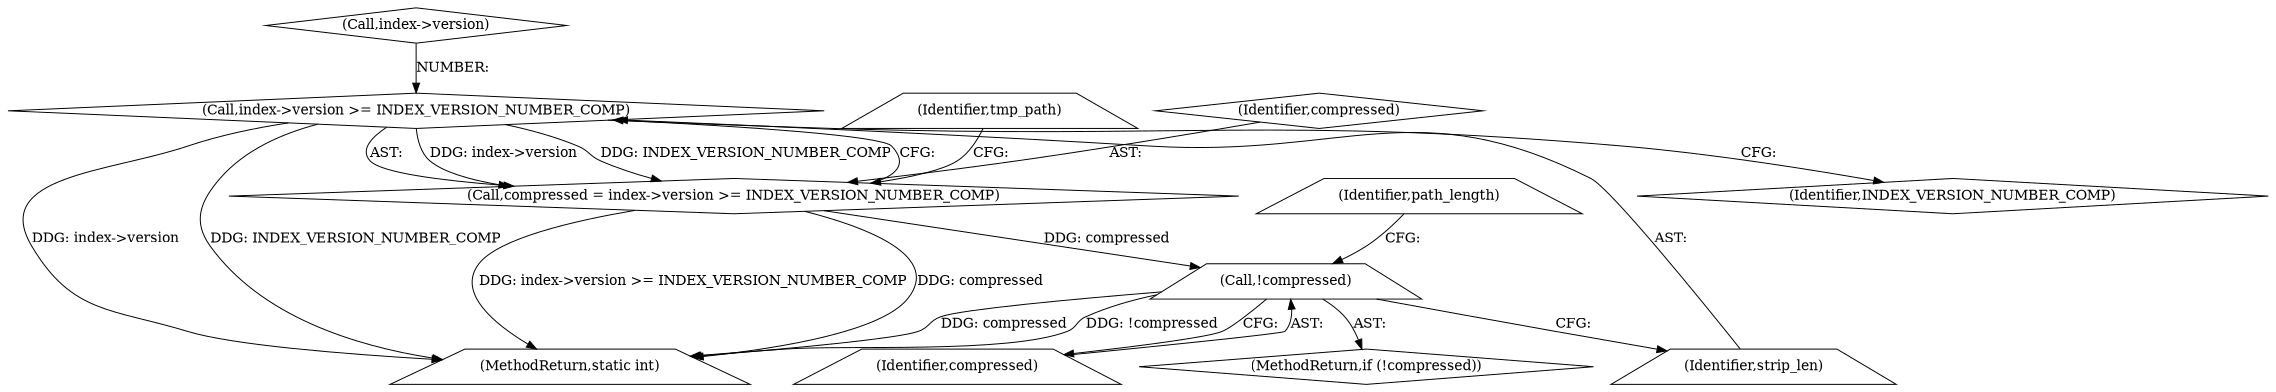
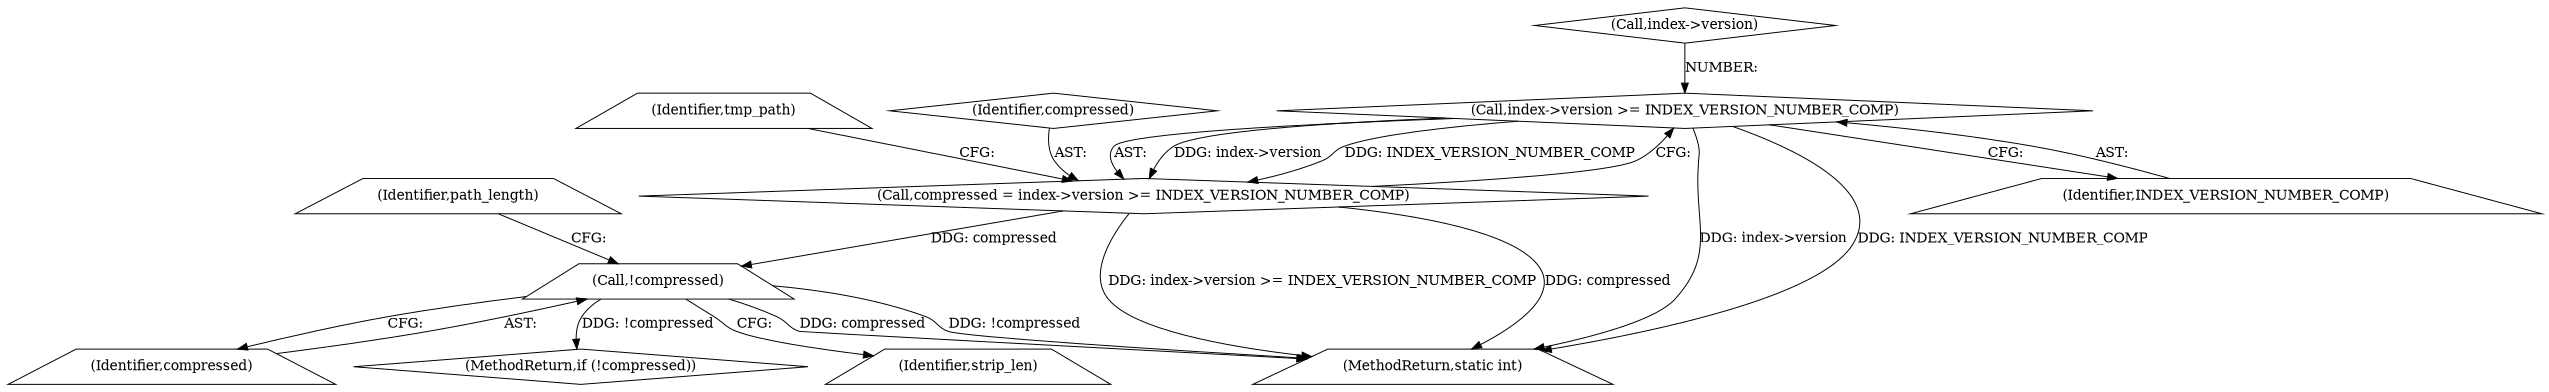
edge "(Identifier,strip_len)" -> "(Call,index->version >= INDEX_VERSION_NUMBER_COMP)": now "(Identifier,INDEX_VERSION_NUMBER_COMP)" -> "(Call,index->version >= INDEX_VERSION_NUMBER_COMP)"
node "(Identifier,INDEX_VERSION_NUMBER_COMP)": shape diamond -> trapezium
edge "(Call,!compressed)" -> "(MethodReturn,if (!compressed))": label "AST: " -> "DDG: !compressed"
